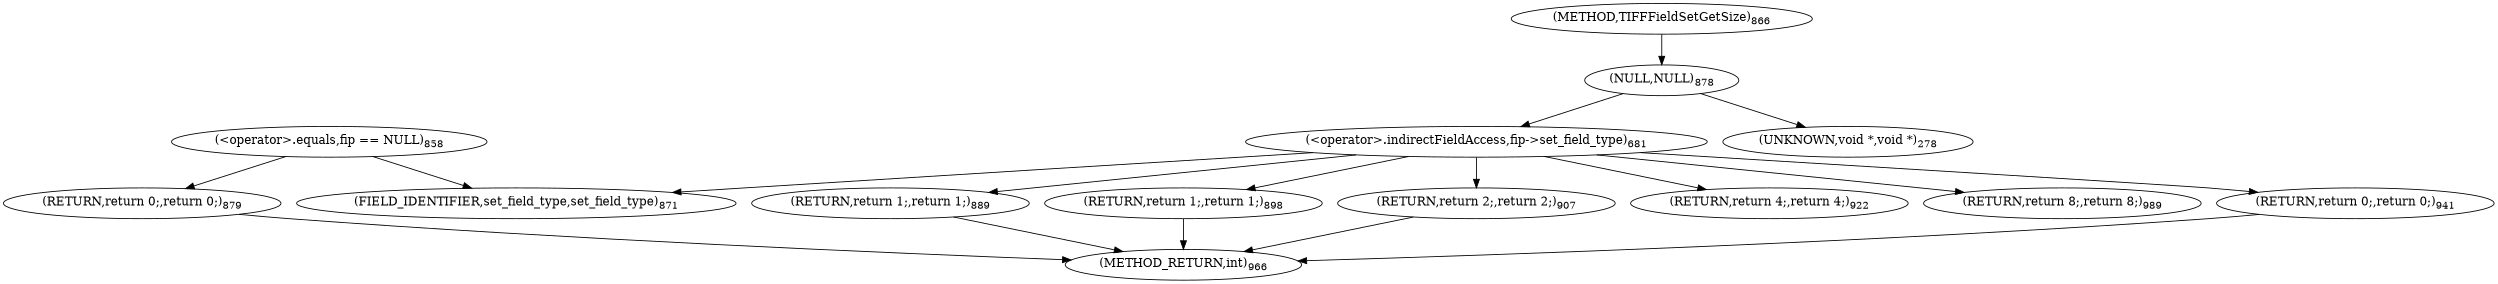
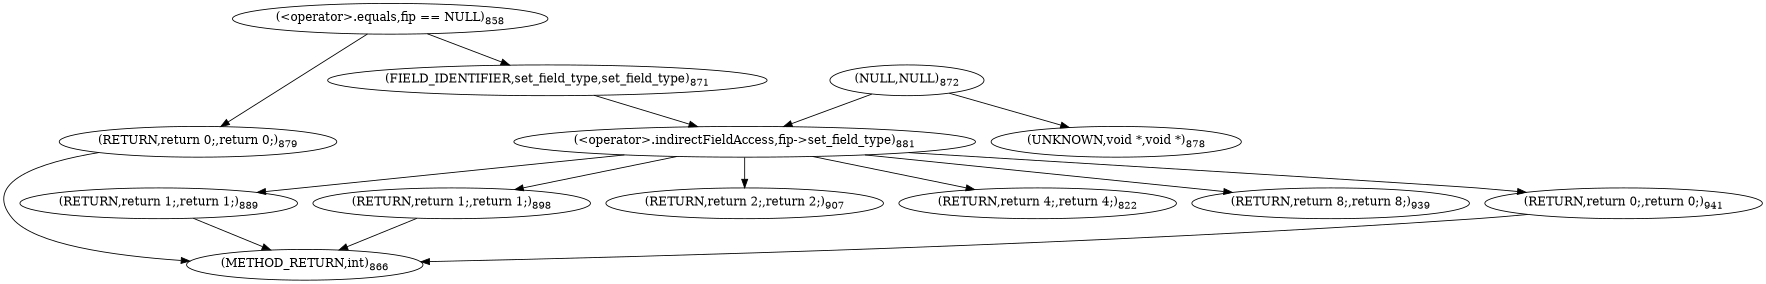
node "(METHOD,TIFFFieldSetGetSize)": removed
node "(NULL,NULL)": text "878" -> "872"
node "(<operator>.indirectFieldAccess,fip->set_field_type)": text "681" -> "881"
node "(UNKNOWN,void *,void *)": text "278" -> "878"
edge "(<operator>.indirectFieldAccess,fip->set_field_type)" -> "(FIELD_IDENTIFIER,set_field_type,set_field_type)": reversed
node "(RETURN,return 4;,return 4;)": text "922" -> "822"
node "(RETURN,return 8;,return 8;)": text "989" -> "939"
edge "(RETURN,return 2;,return 2;)" -> "(METHOD_RETURN,int)": removed
node "(METHOD_RETURN,int)": text "966" -> "866"
